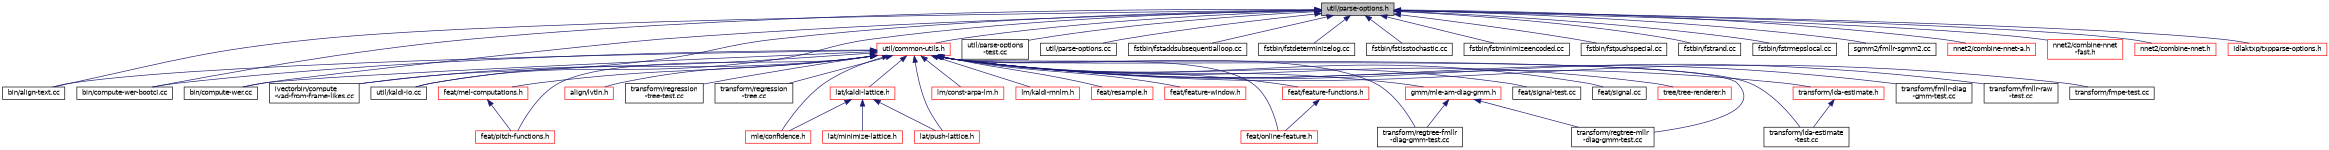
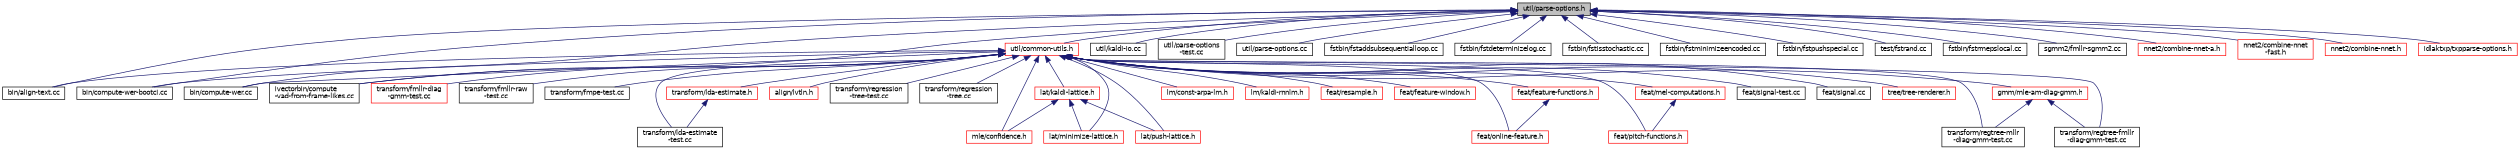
node "fstbin/fstrand.cc": label "fstbin/fstrand.cc" -> "test/fstrand.cc"
edge "util/kaldi-io.cc" -> "util/common-utils.h": now "lat/minimize-lattice.h" -> "util/common-utils.h"
node "transform/fmllr-diag -gmm-test.cc": color black -> red
